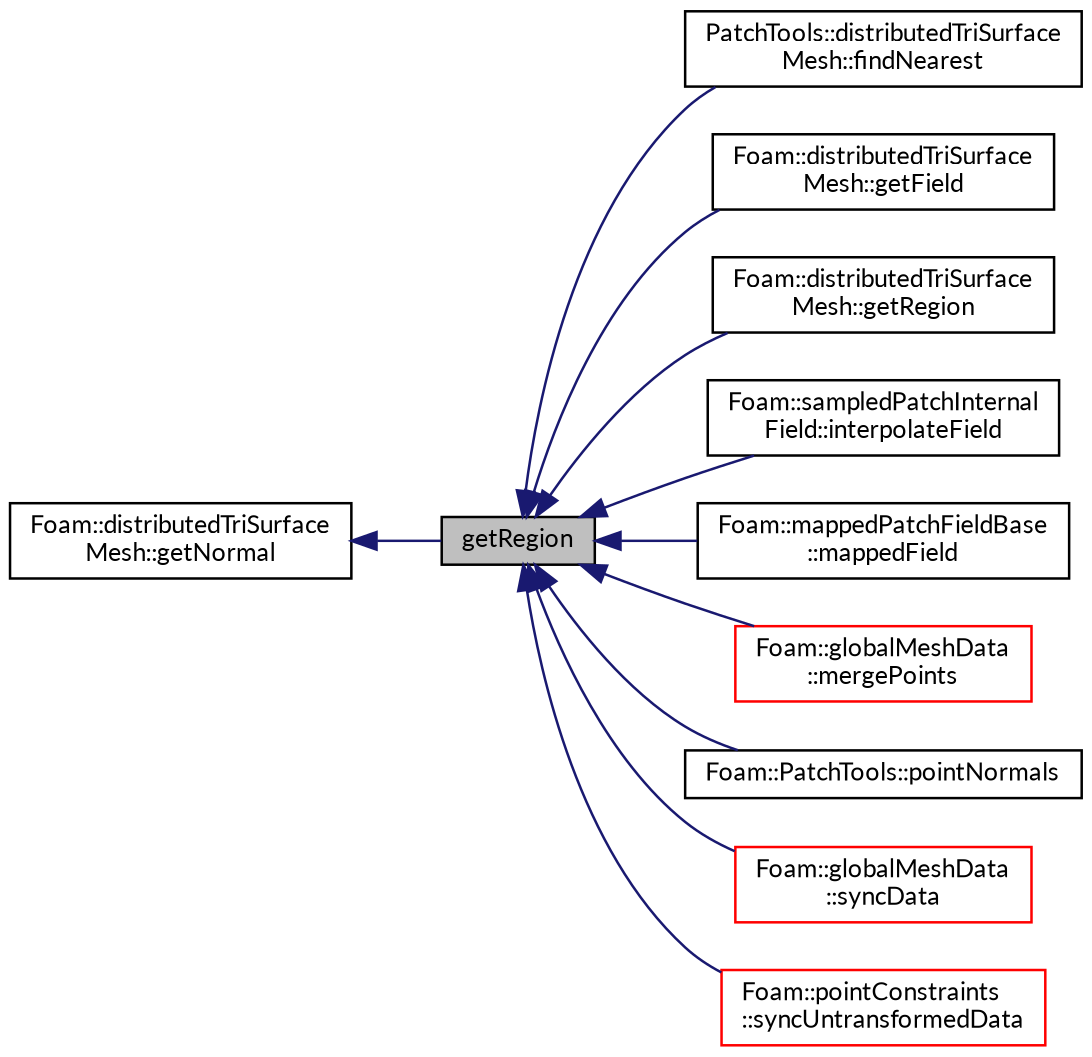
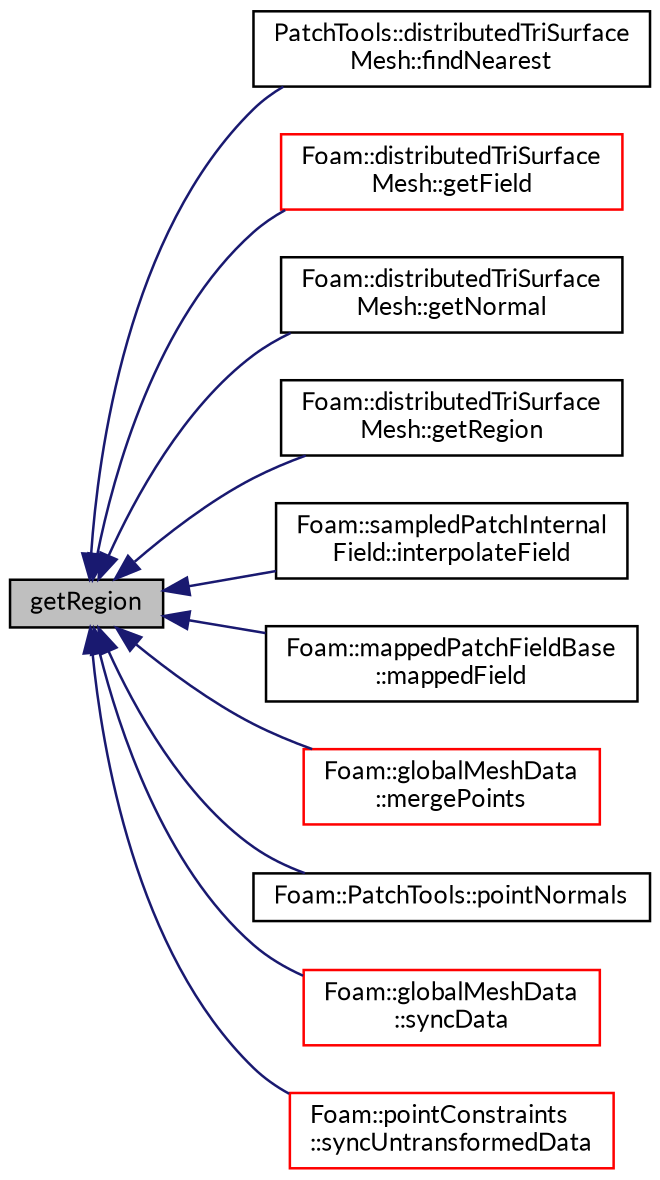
node "Foam::distributedTriSurface Mesh::getField": color black -> red
edge "getRegion" -> "Foam::distributedTriSurface Mesh::getNormal": reversed
